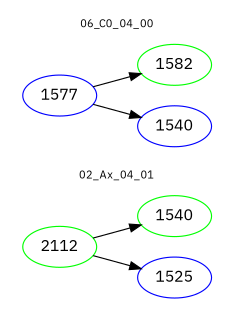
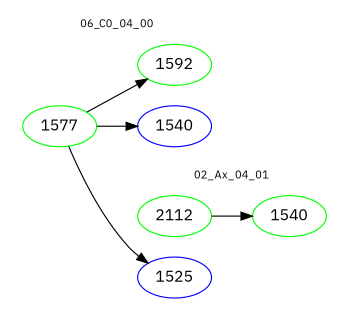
node "1582": label "1582" -> "1592"
node "1577": color blue -> green
edge "2112" -> "1525": now "1577" -> "1525"
